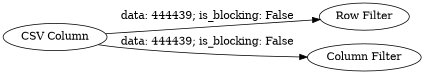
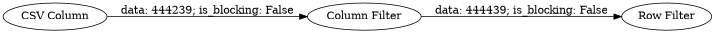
edge "CSV Column" -> "Row Filter": now "Column Filter" -> "Row Filter"
edge "CSV Column" -> "Column Filter": label "data: 444439; is_blocking: False" -> "data: 444239; is_blocking: False"
